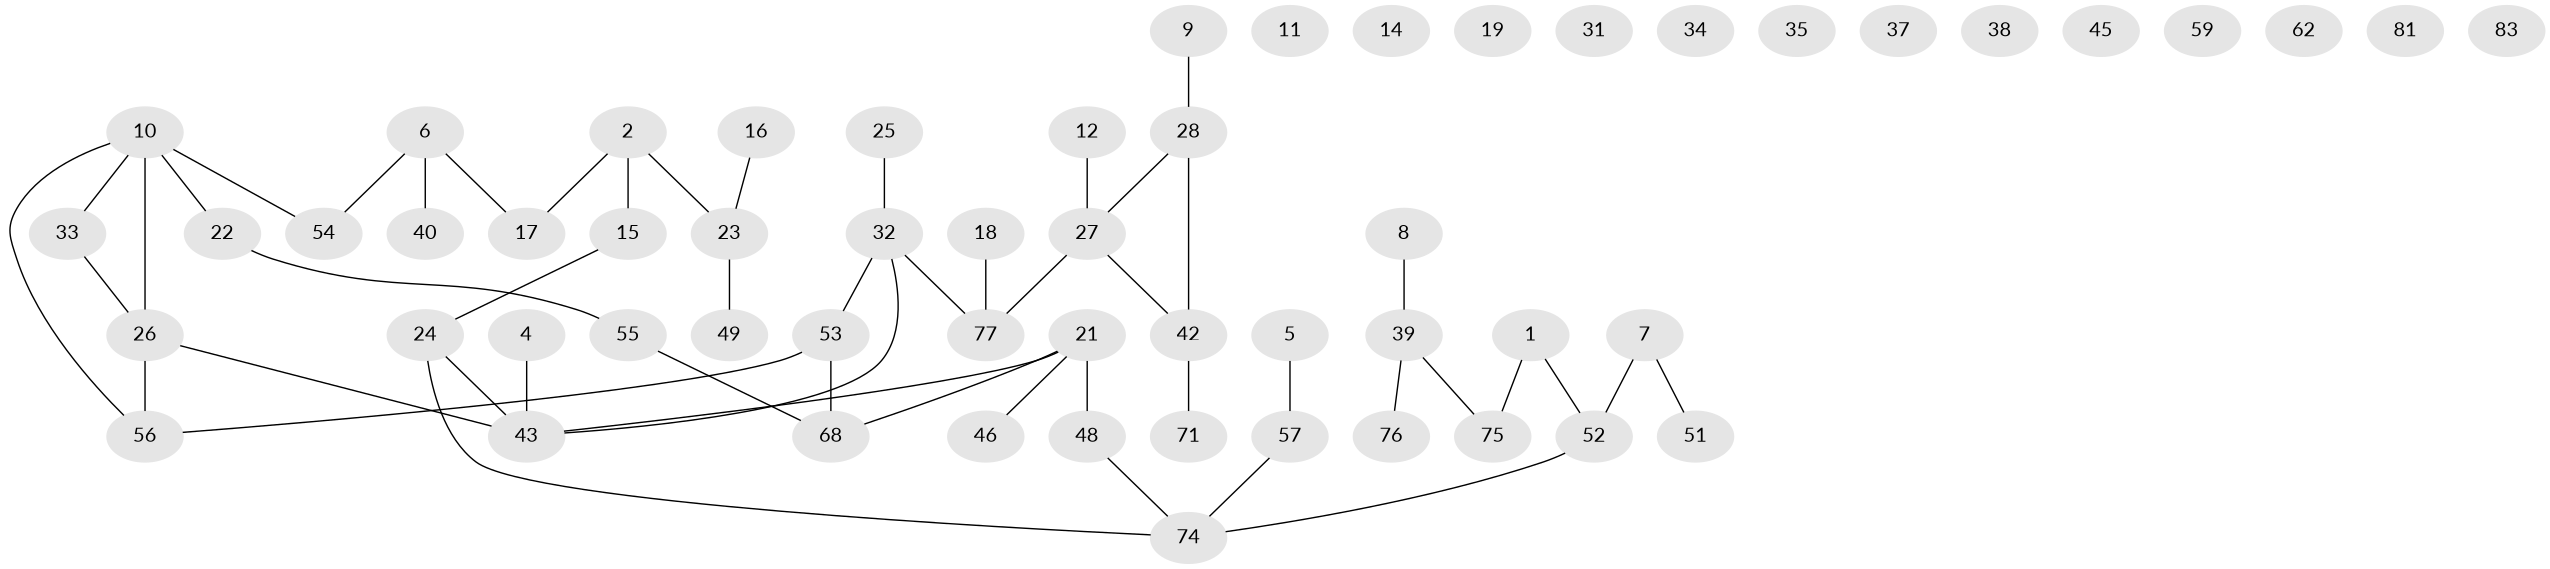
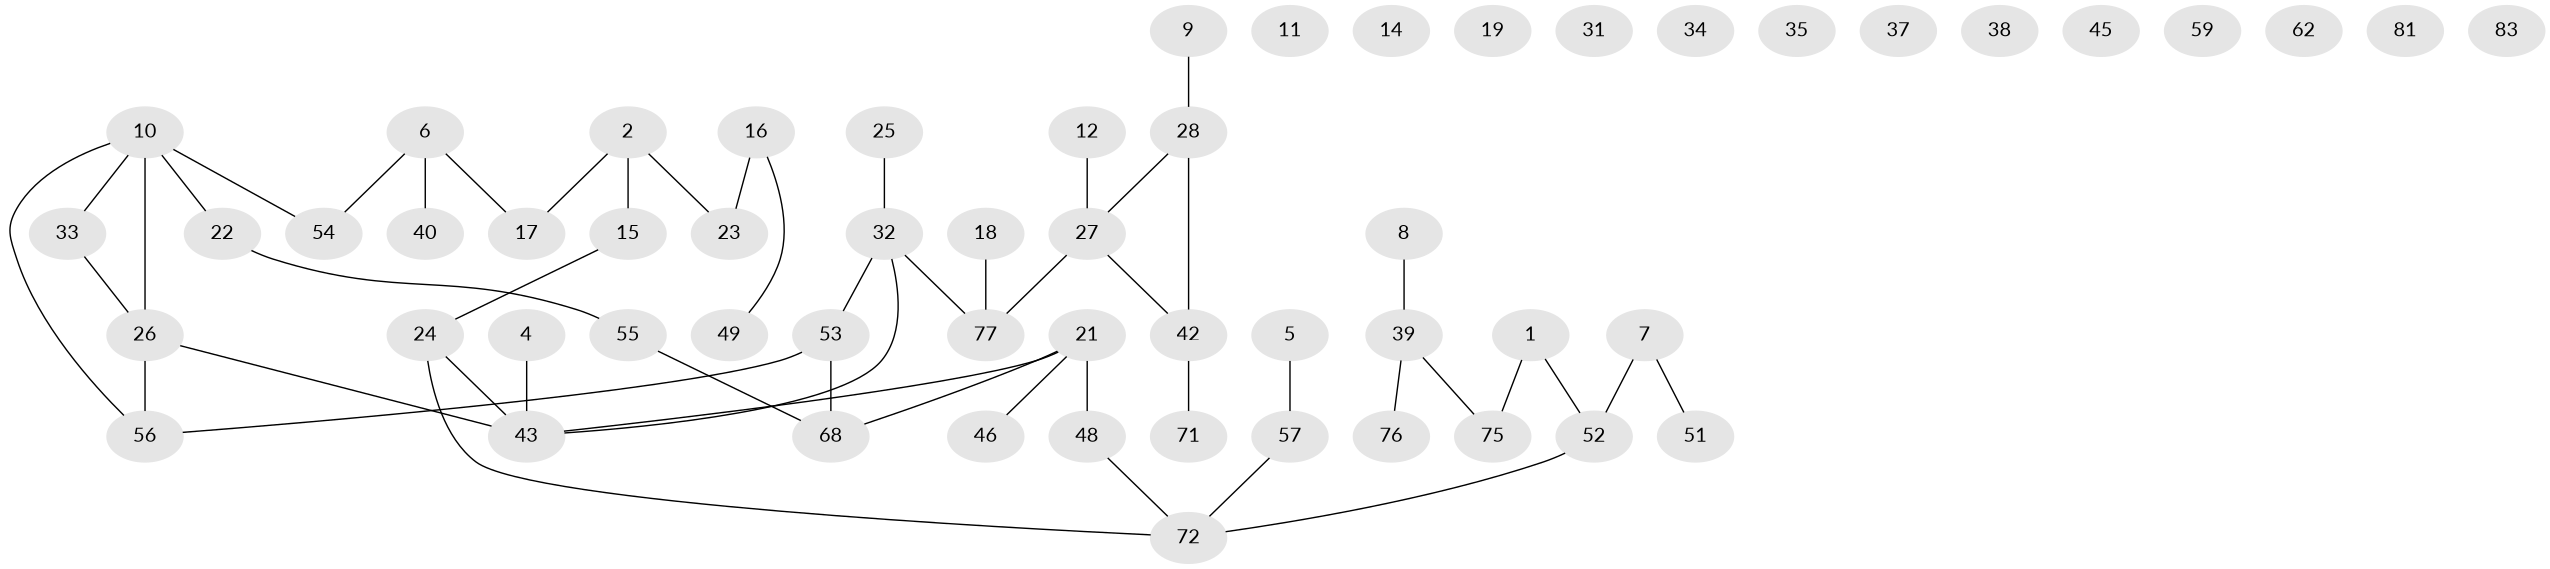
edge "23" -- "49": now "16" -- "49"
node "74": label "74" -> "72"
